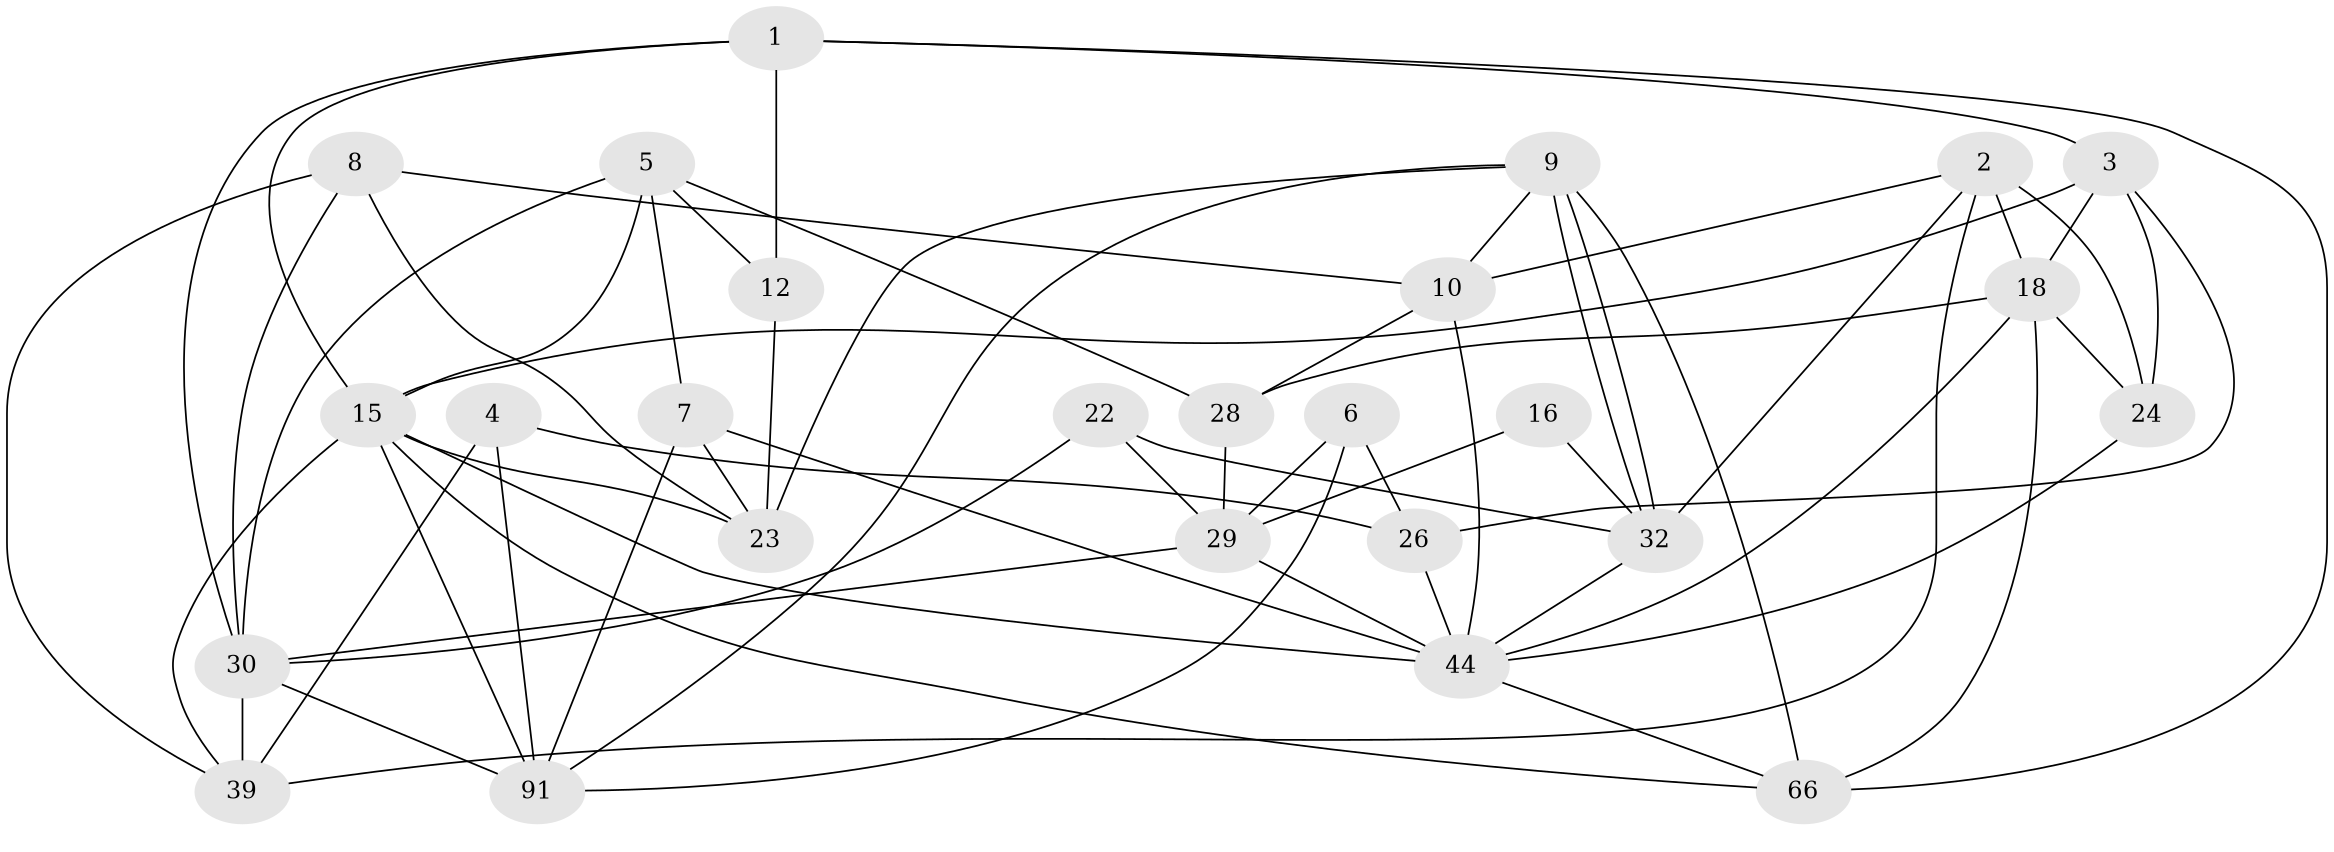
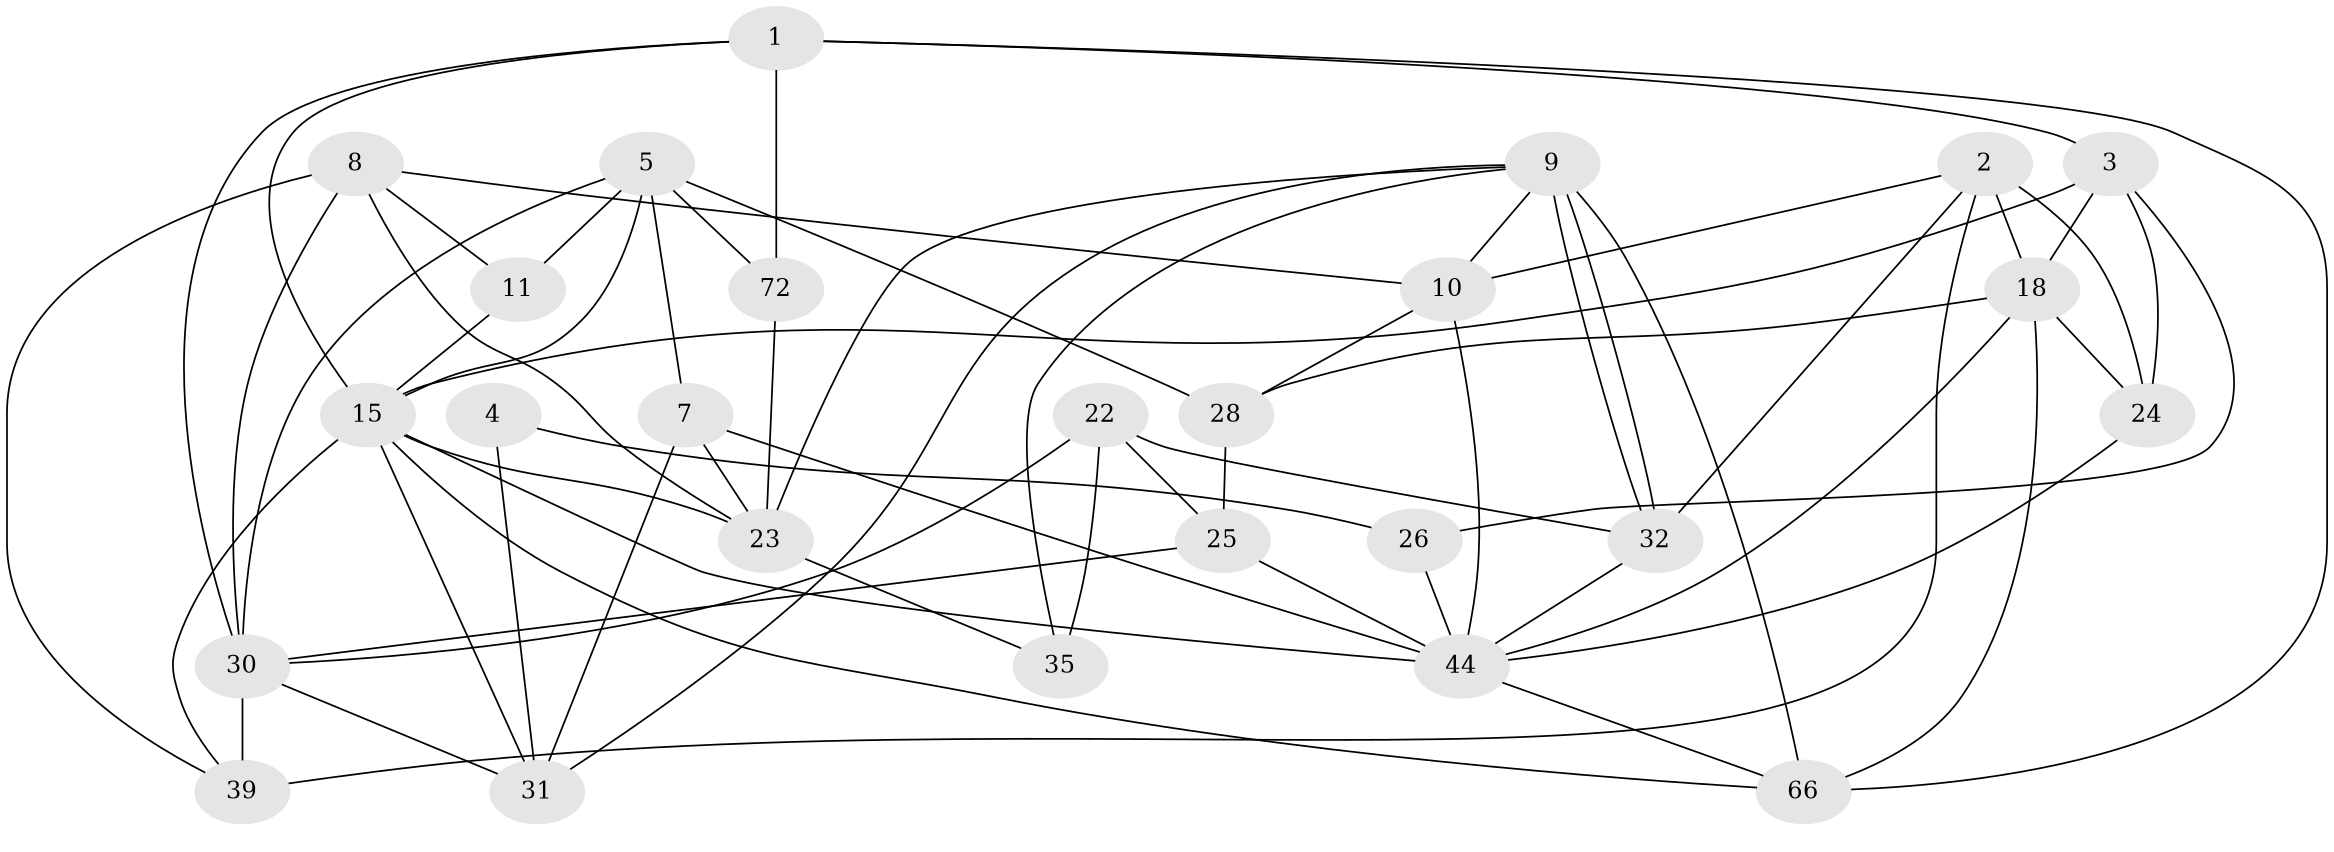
node "11": added
node "12": label "12" -> "72"
node "6": removed
node "16": removed
node "29": label "29" -> "25"
edge "4" -- "39": removed
node "35": added
node "91": label "91" -> "31"
